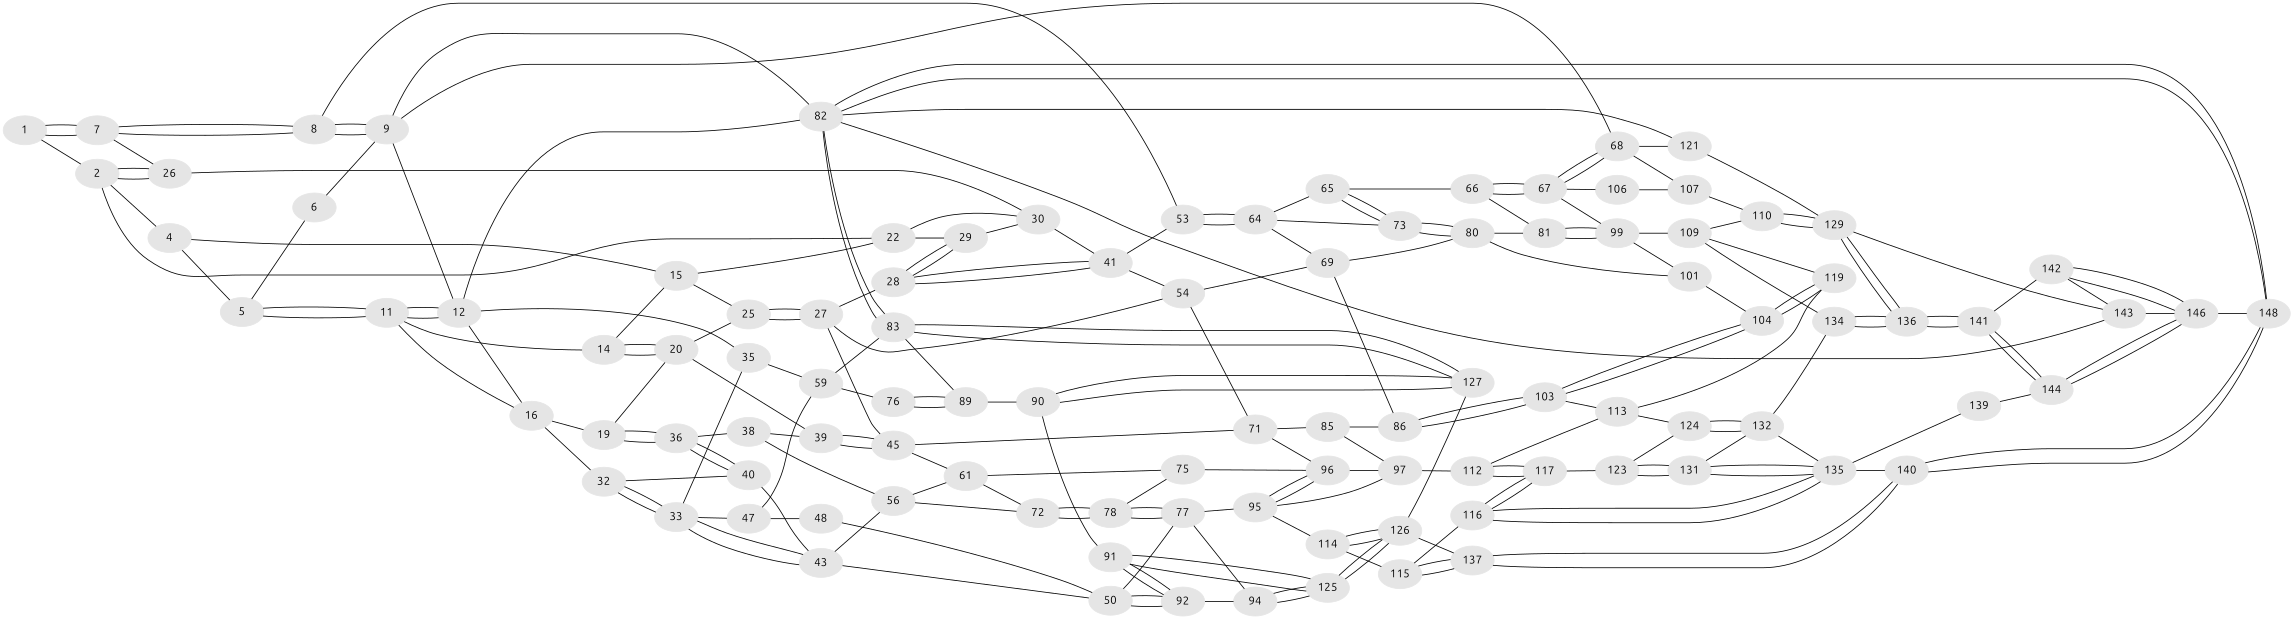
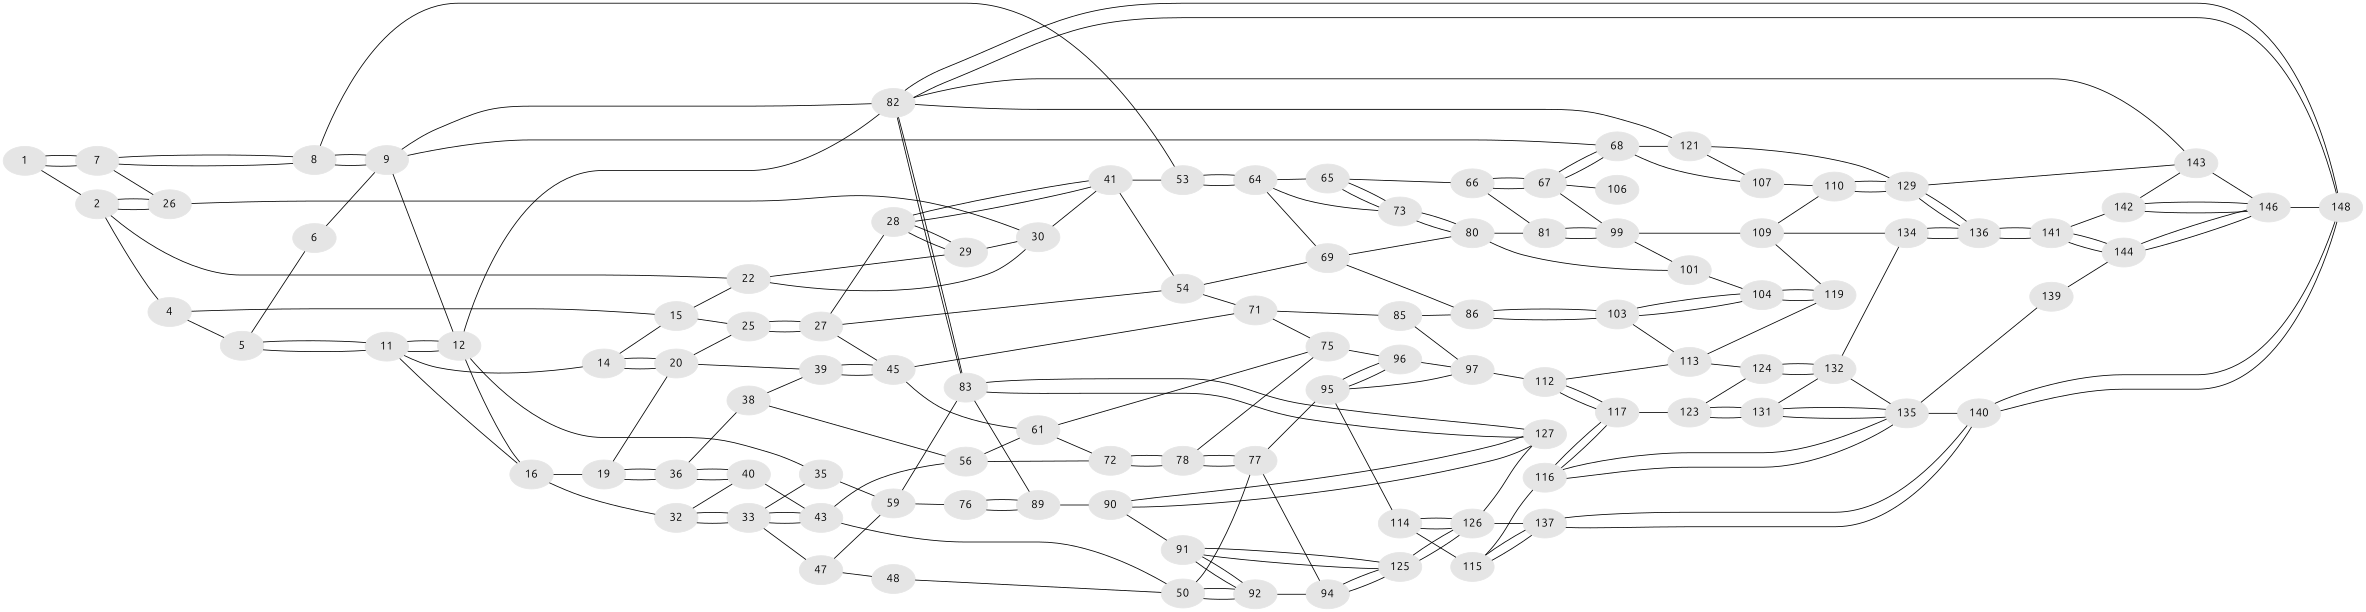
edge "106" -- "107": now "121" -- "107"
edge "71" -- "96": now "71" -- "75"
